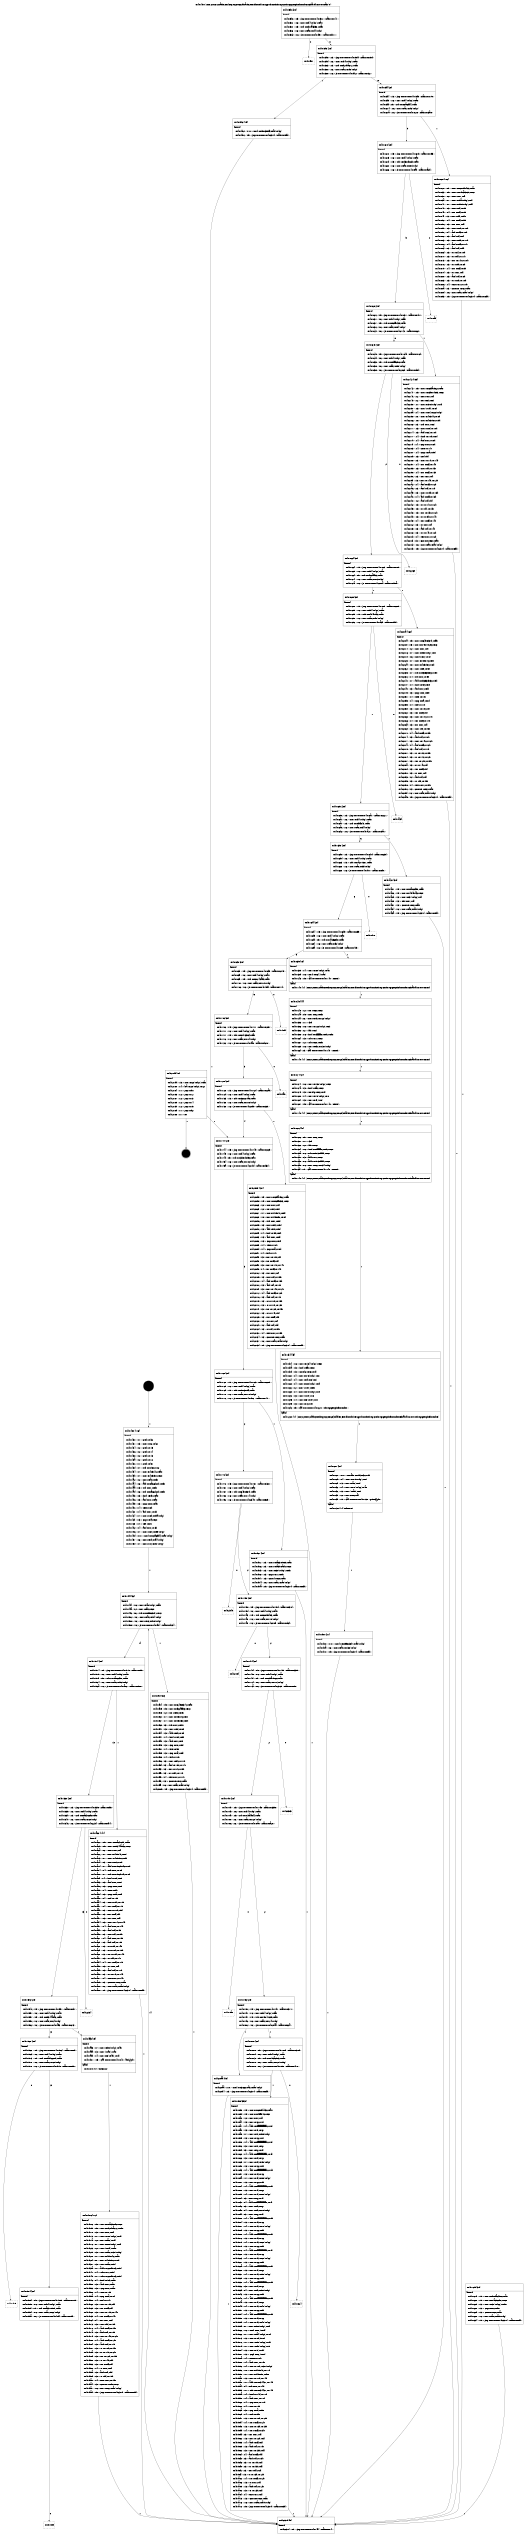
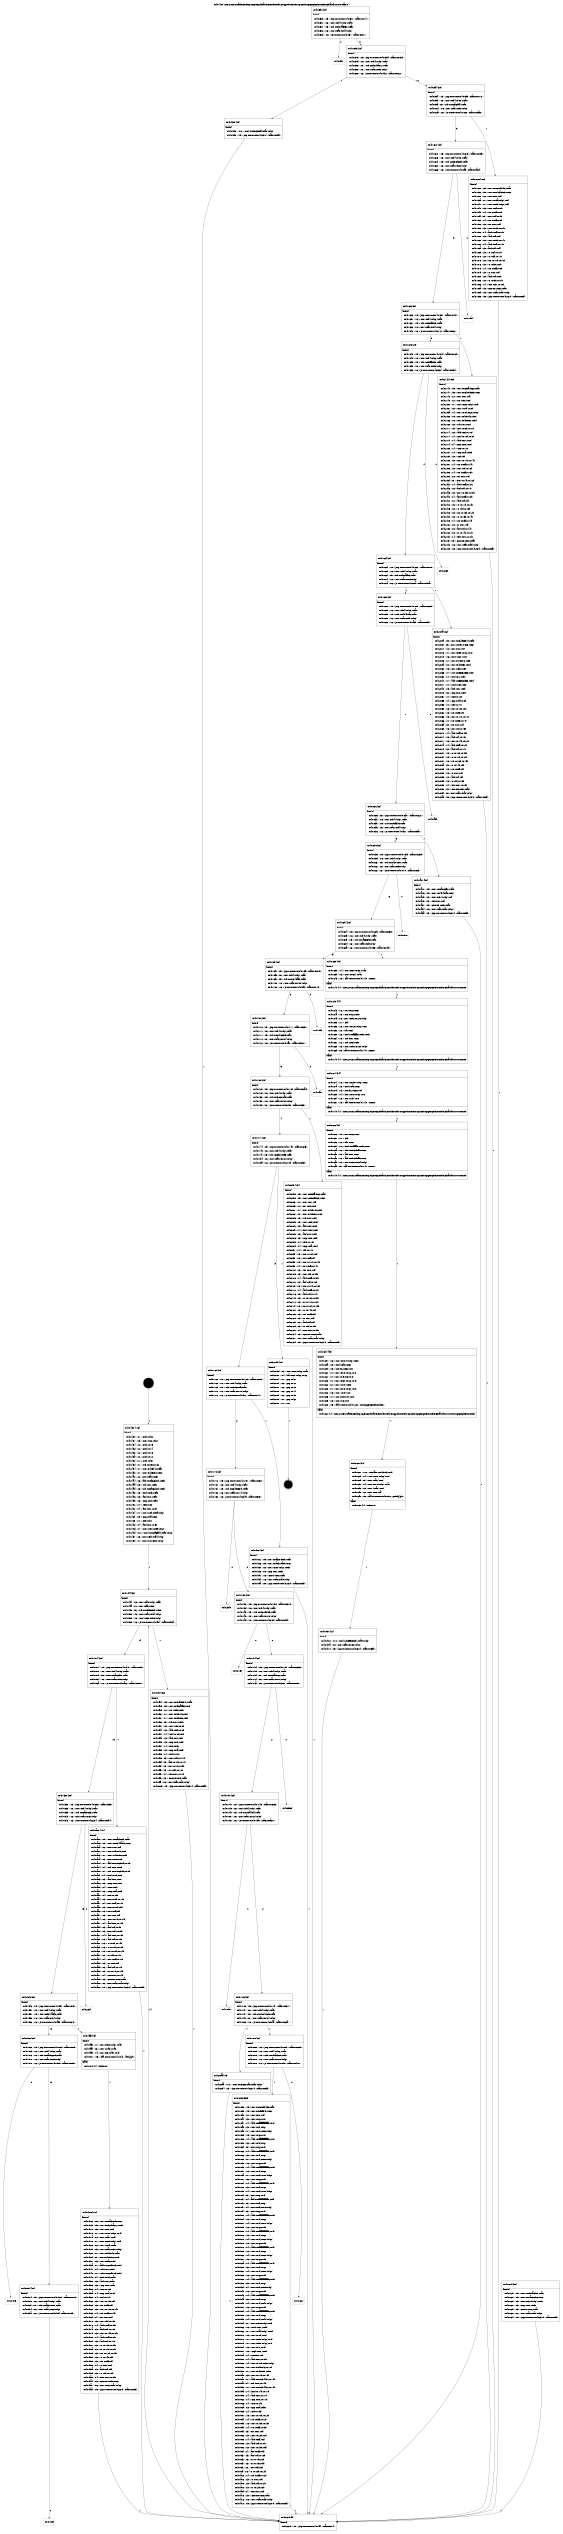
edge "0x4021dd [18]" -> "0x401744 [28]": reversed
